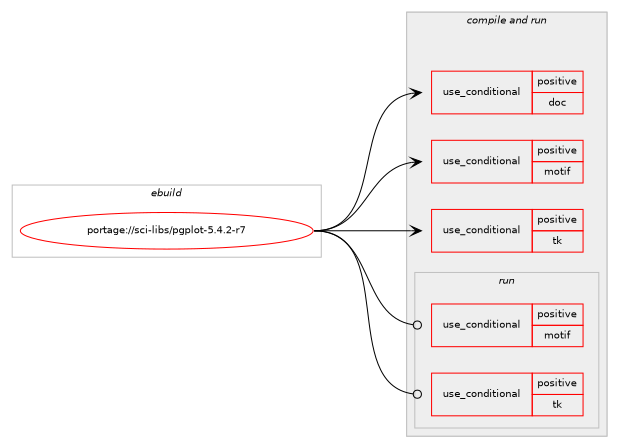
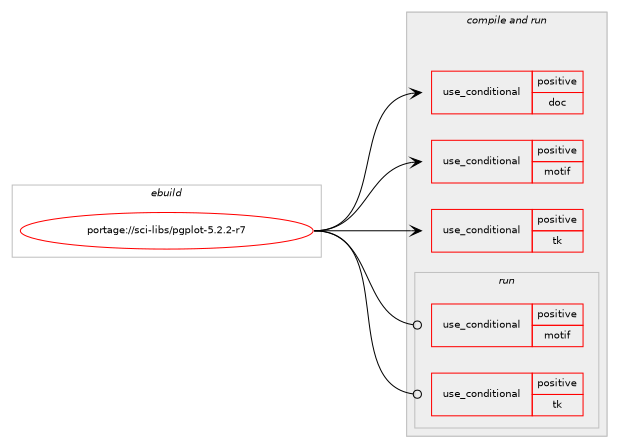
node "portage://sci-libs/pgplot-5.4.2-r7": label "portage://sci-libs/pgplot-5.4.2-r7" -> "portage://sci-libs/pgplot-5.2.2-r7"
